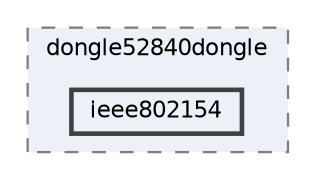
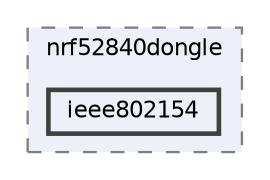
cluster "dongle52840dongle": label "dongle52840dongle" -> "nrf52840dongle"
